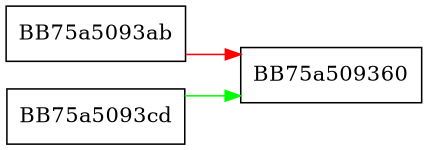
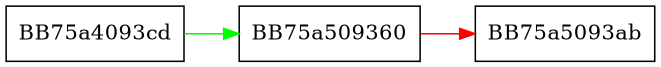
edge "BB75a5093ab" -> "BB75a509360": reversed
node "BB75a5093cd": label "BB75a5093cd" -> "BB75a4093cd"
